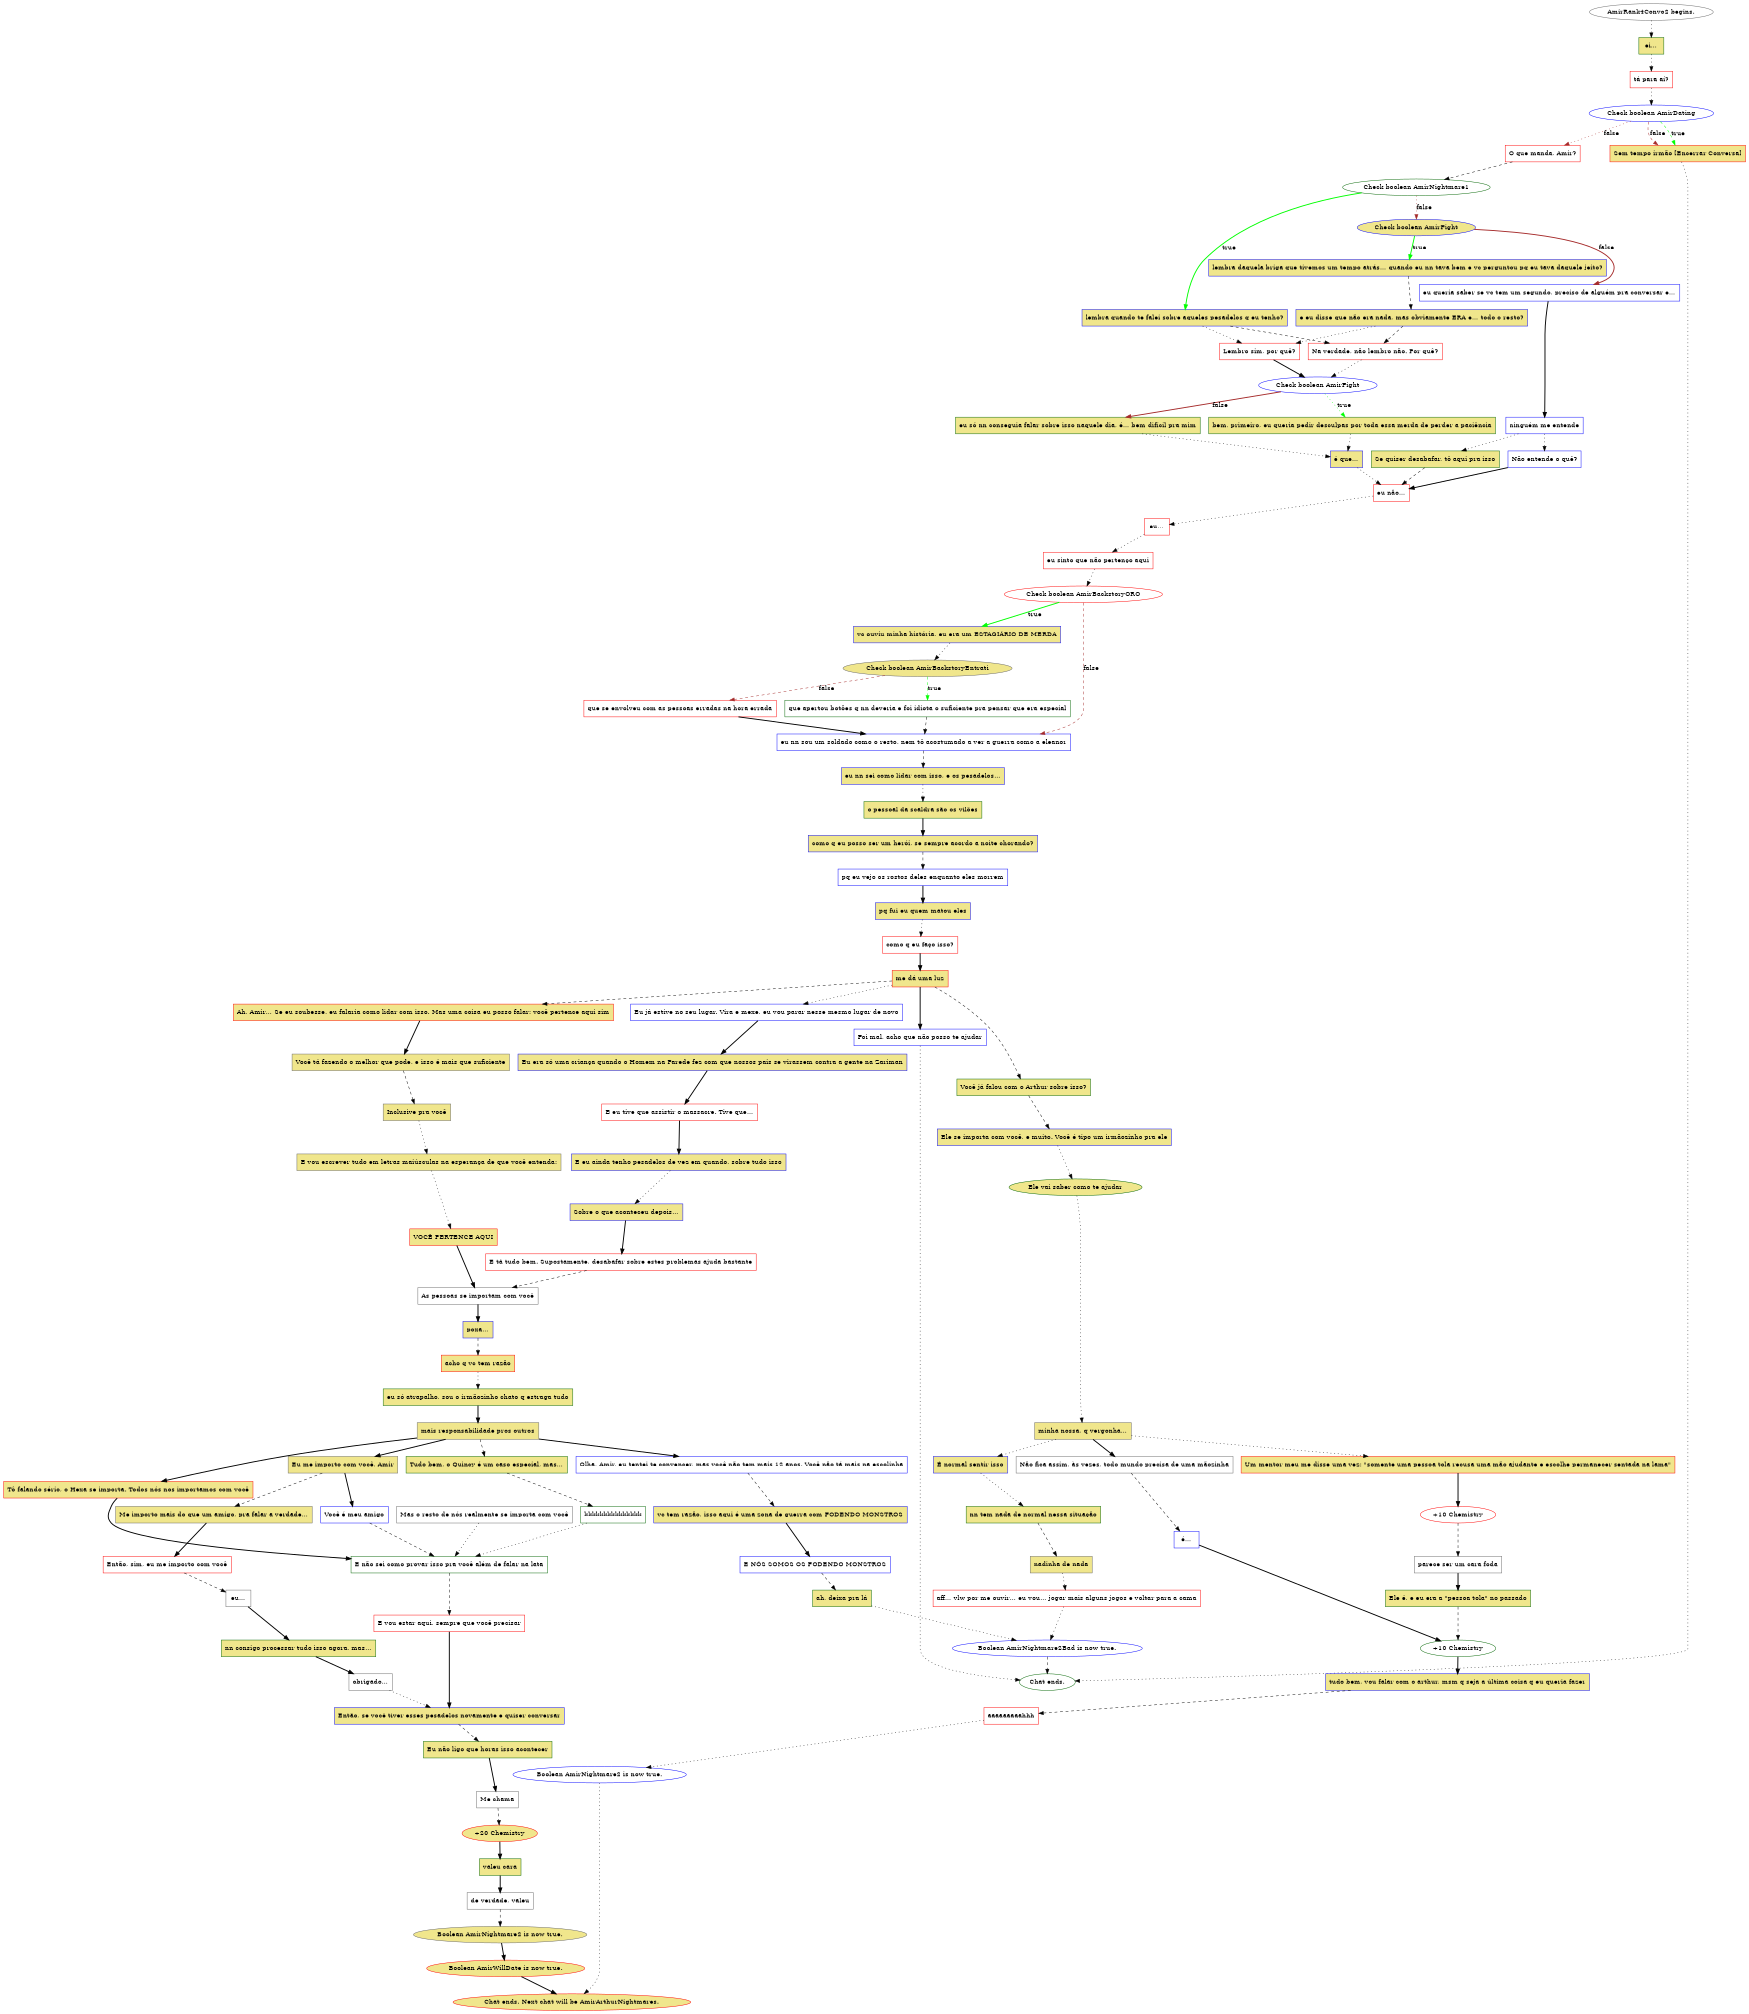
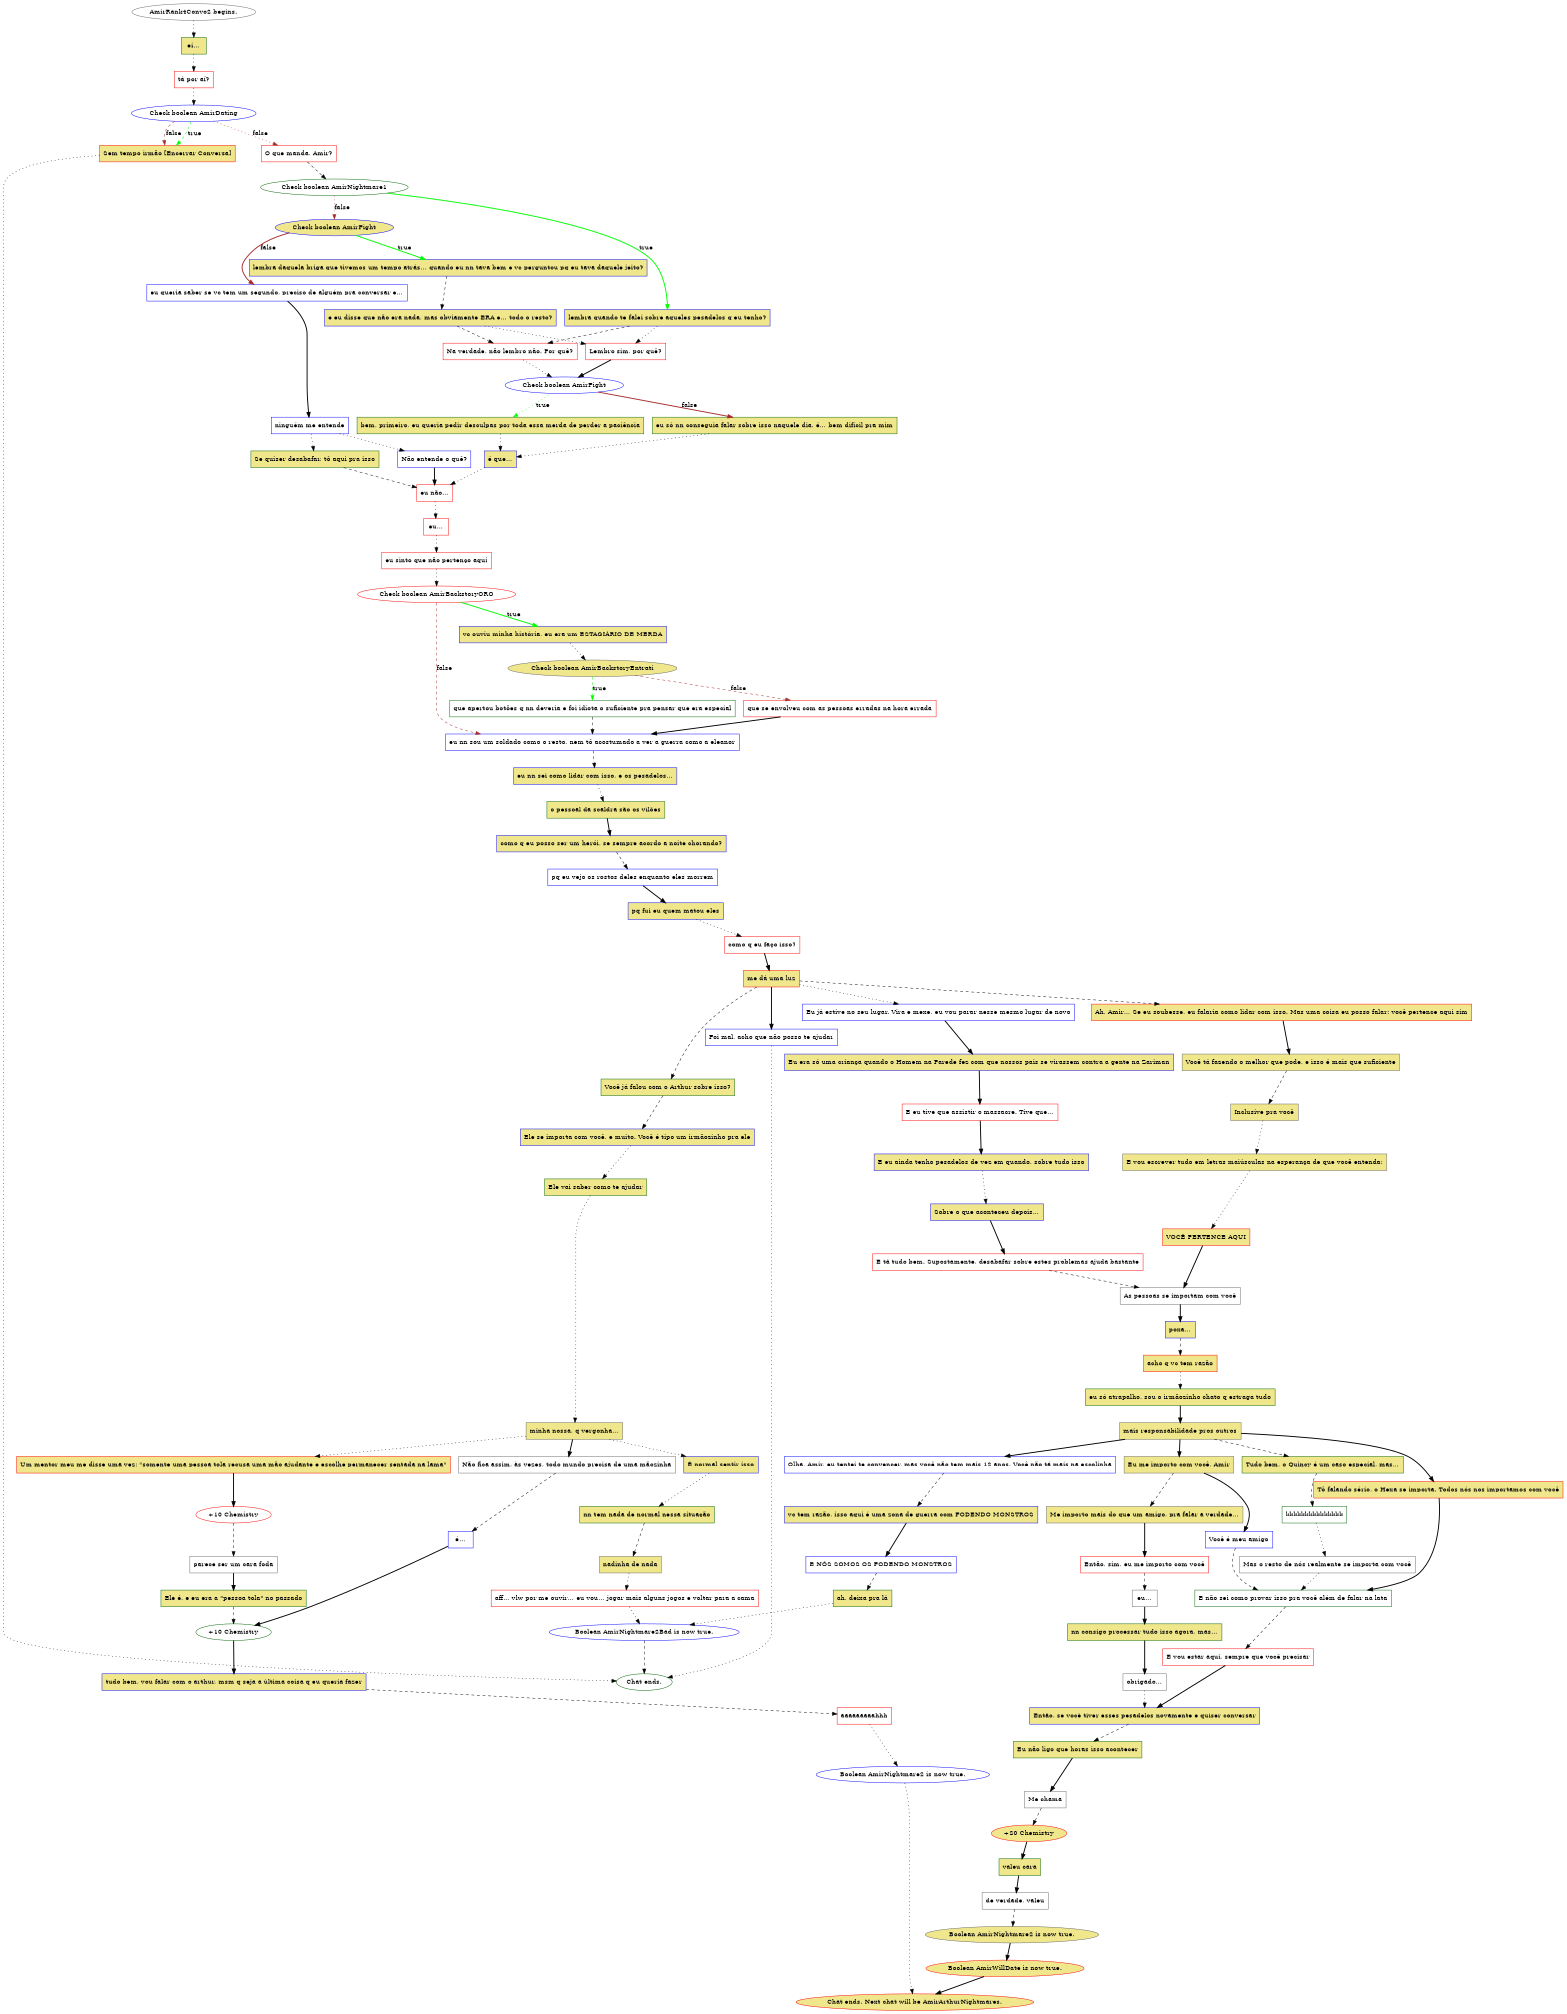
node "tá para aí?": label "tá para aí?" -> "tá por aí?"
node "Ele vai saber como te ajudar": shape ellipse -> box
edge "kkkkkkkkkkkkkkk" -> "E não sei como provar isso pra você além de falar na lata": now "kkkkkkkkkkkkkkk" -> "Mas o resto de nós realmente se importa com você"
